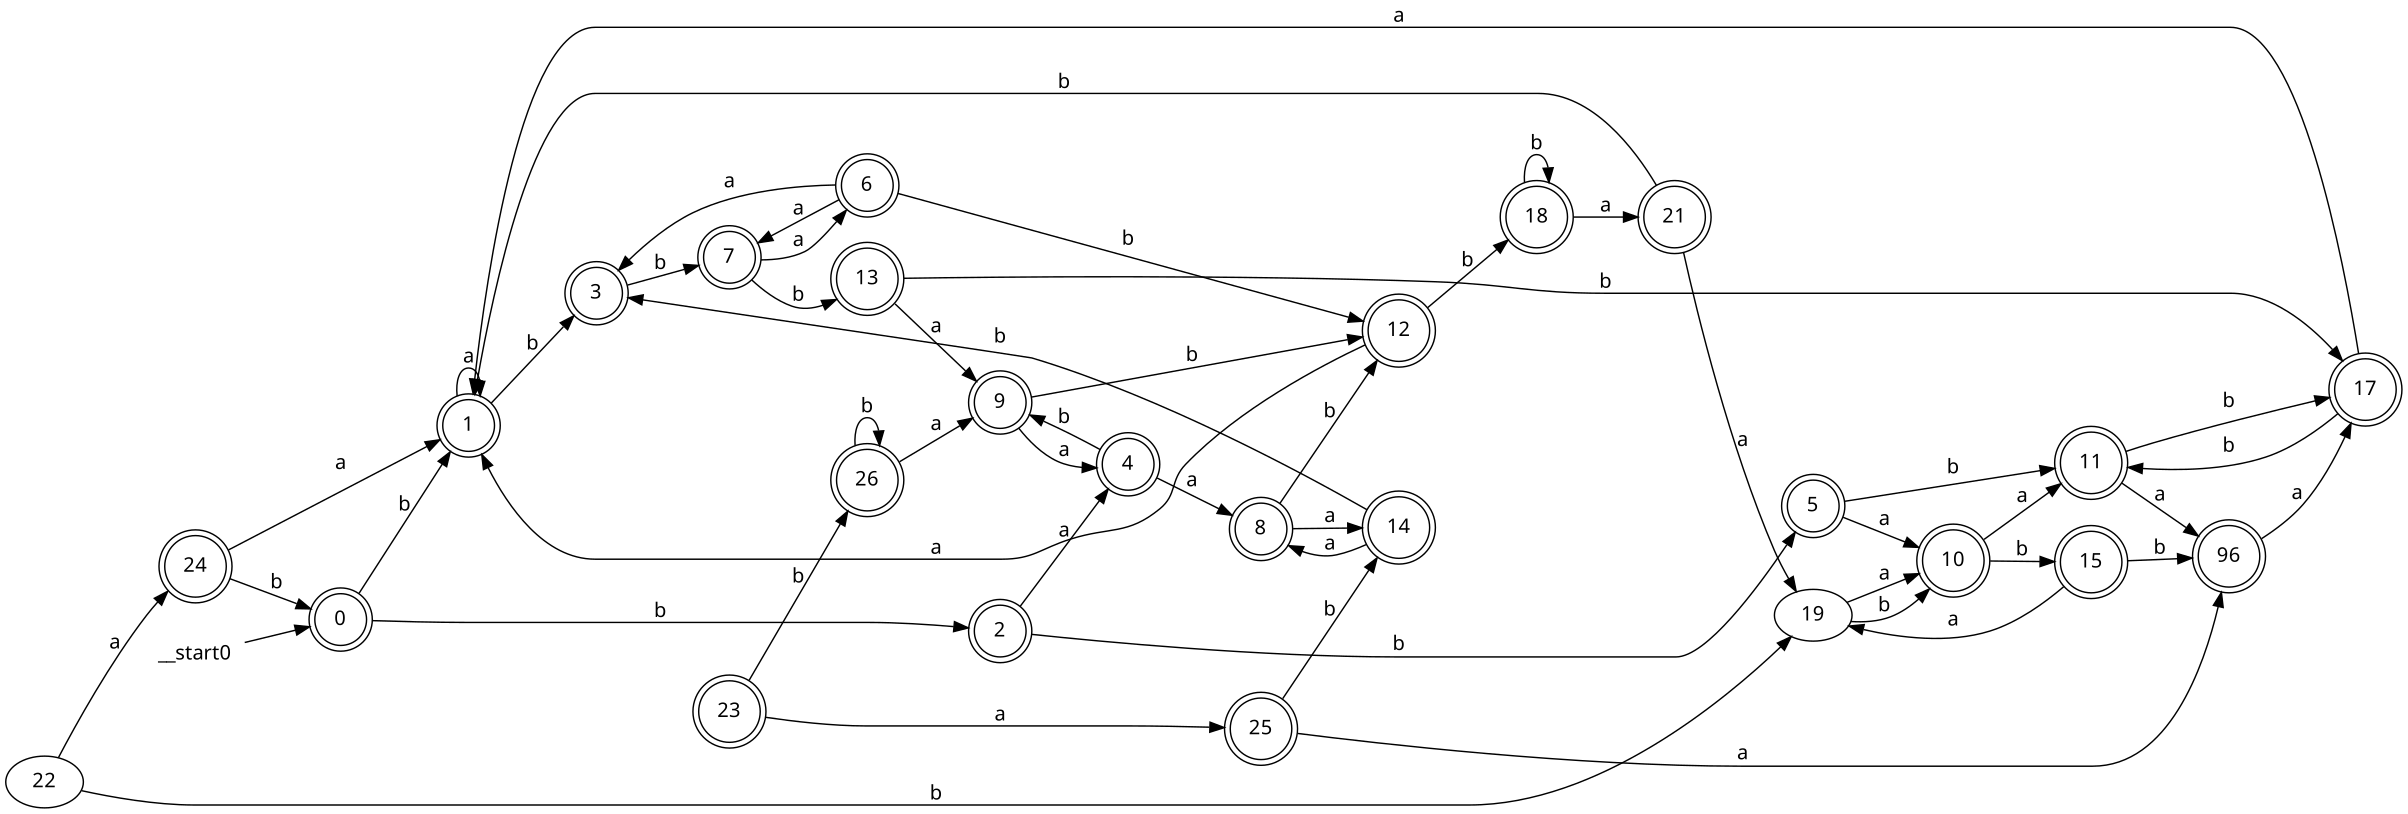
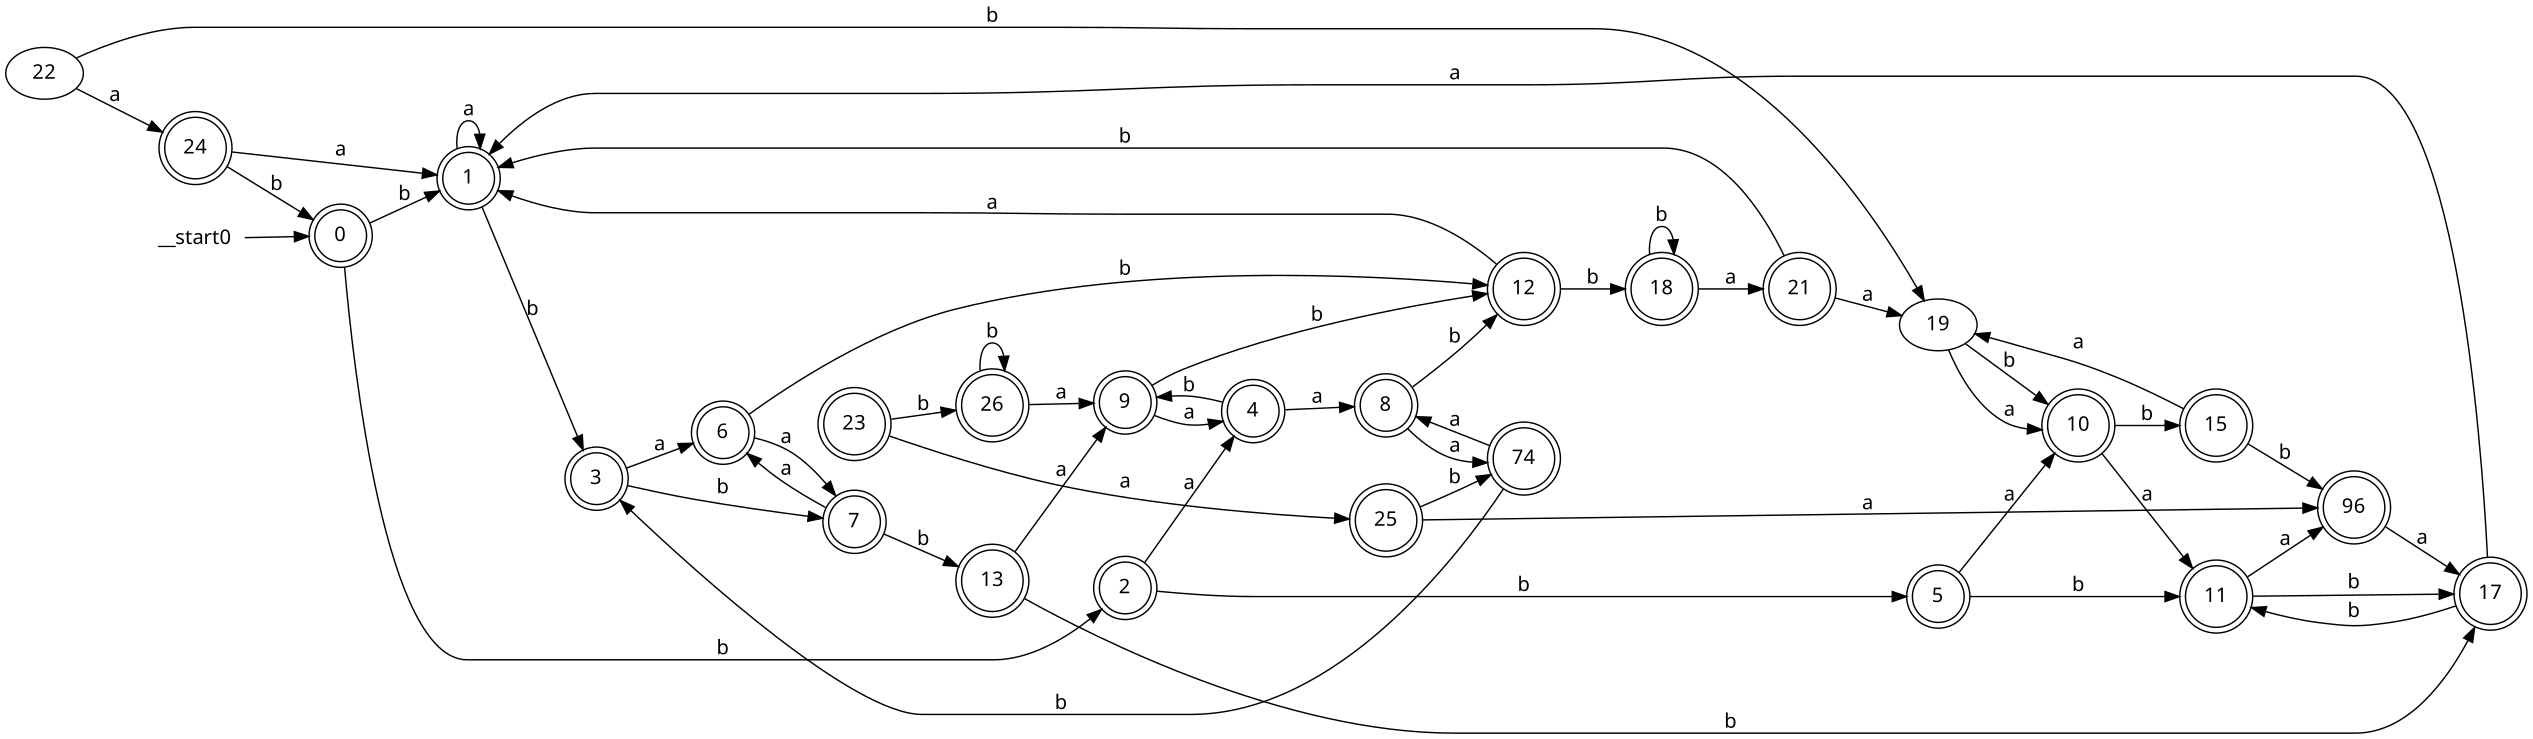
edge "6" -> "3": reversed
node "14": label "14" -> "74"
